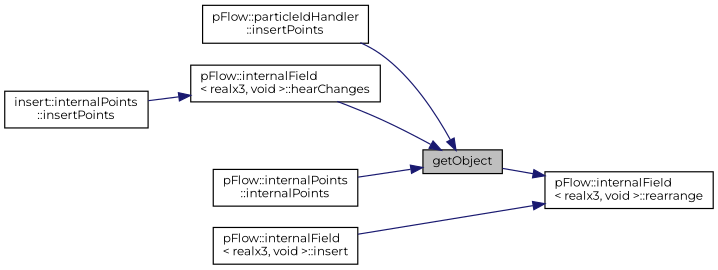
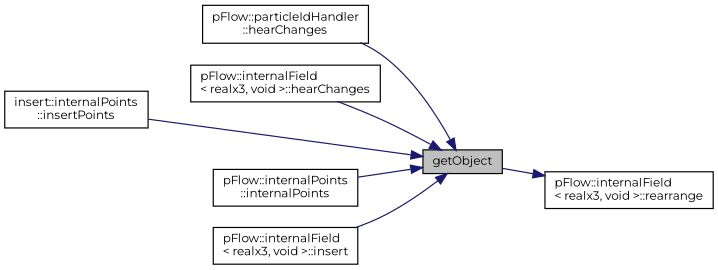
node "pFlow::particleIdHandler ::insertPoints": label "pFlow::particleIdHandler ::insertPoints" -> "pFlow::particleIdHandler ::hearChanges"
edge "insert::internalPoints ::insertPoints" -> "pFlow::internalField < realx3, void >::hearChanges": now "insert::internalPoints ::insertPoints" -> "getObject"
edge "pFlow::internalField < realx3, void >::insert" -> "pFlow::internalField < realx3, void >::rearrange": now "pFlow::internalField < realx3, void >::insert" -> "getObject"
